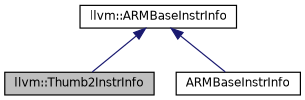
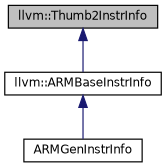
edge "llvm::Thumb2InstrInfo" -> "llvm::ARMBaseInstrInfo": reversed
node "ARMBaseInstrInfo": label "ARMBaseInstrInfo" -> "ARMGenInstrInfo"
